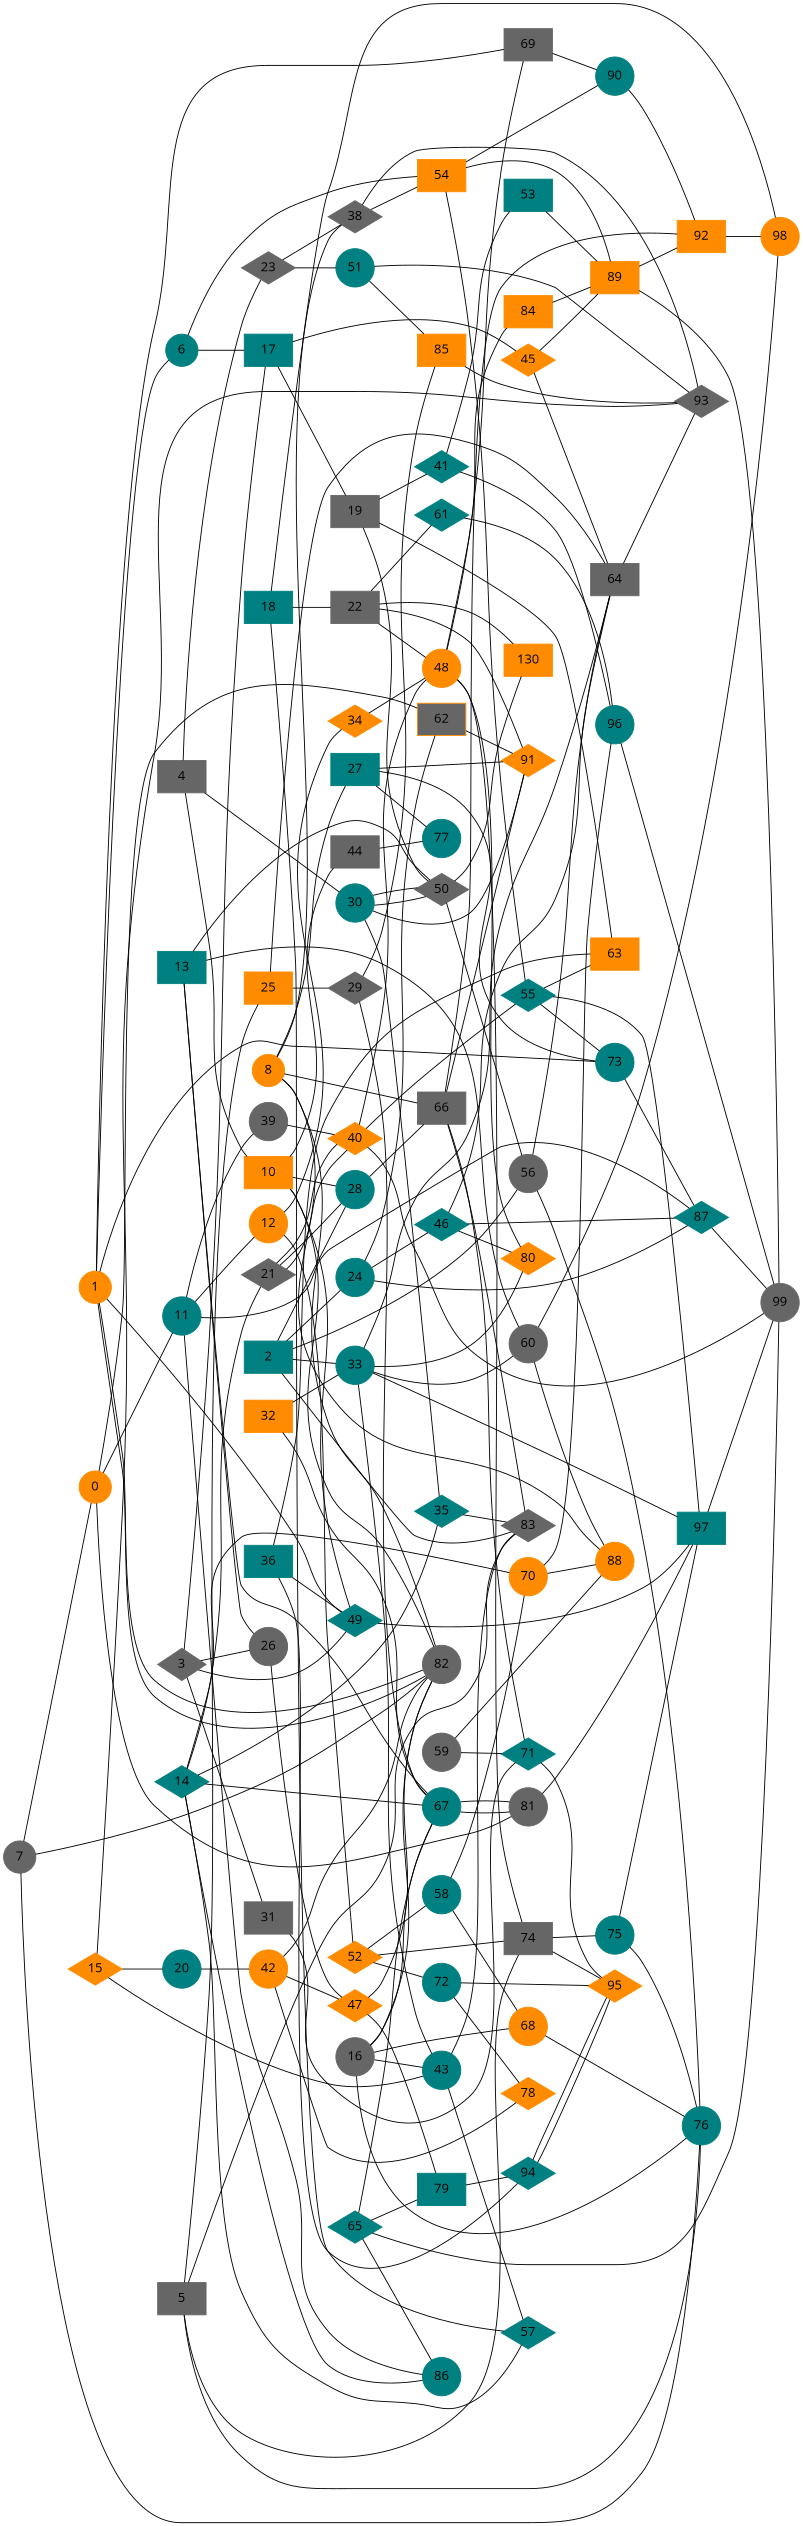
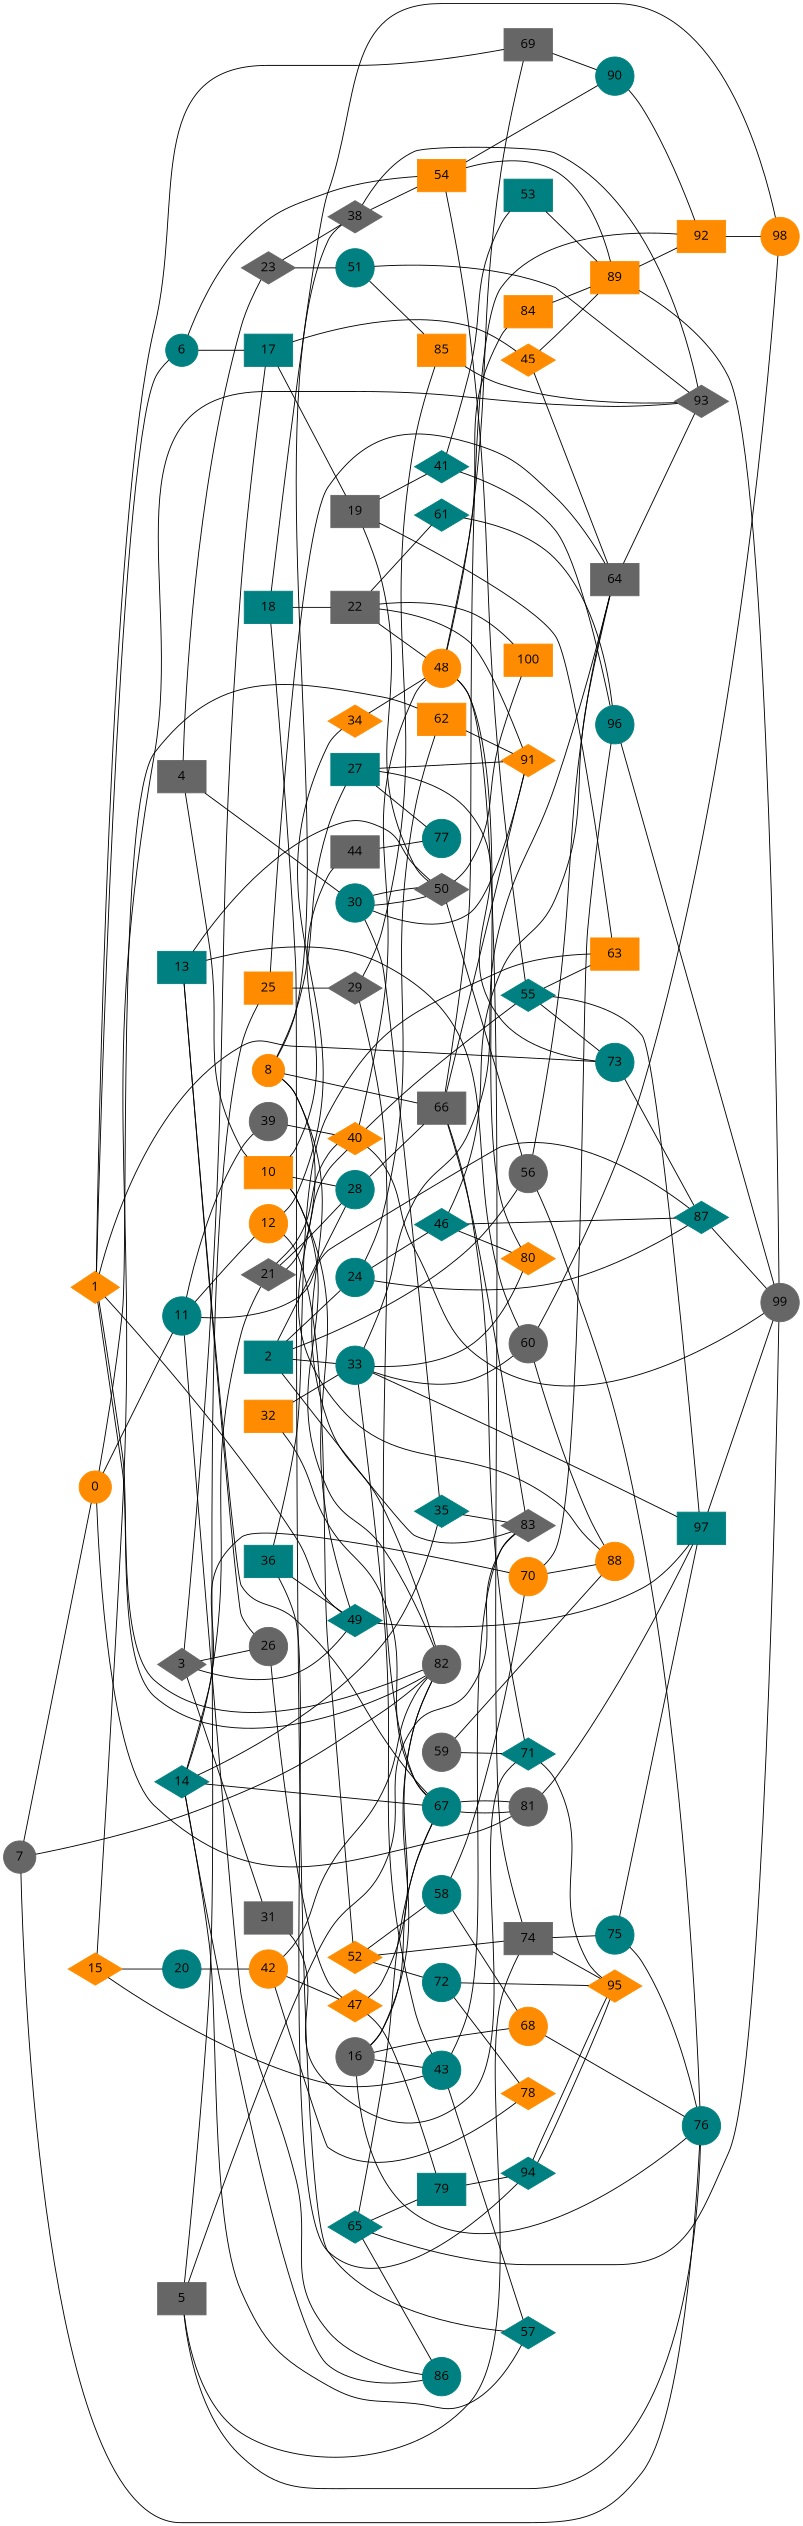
node "130": label "130" -> "100"
node "62": fillcolor gray40 -> darkorange
node "1": shape circle -> diamond
